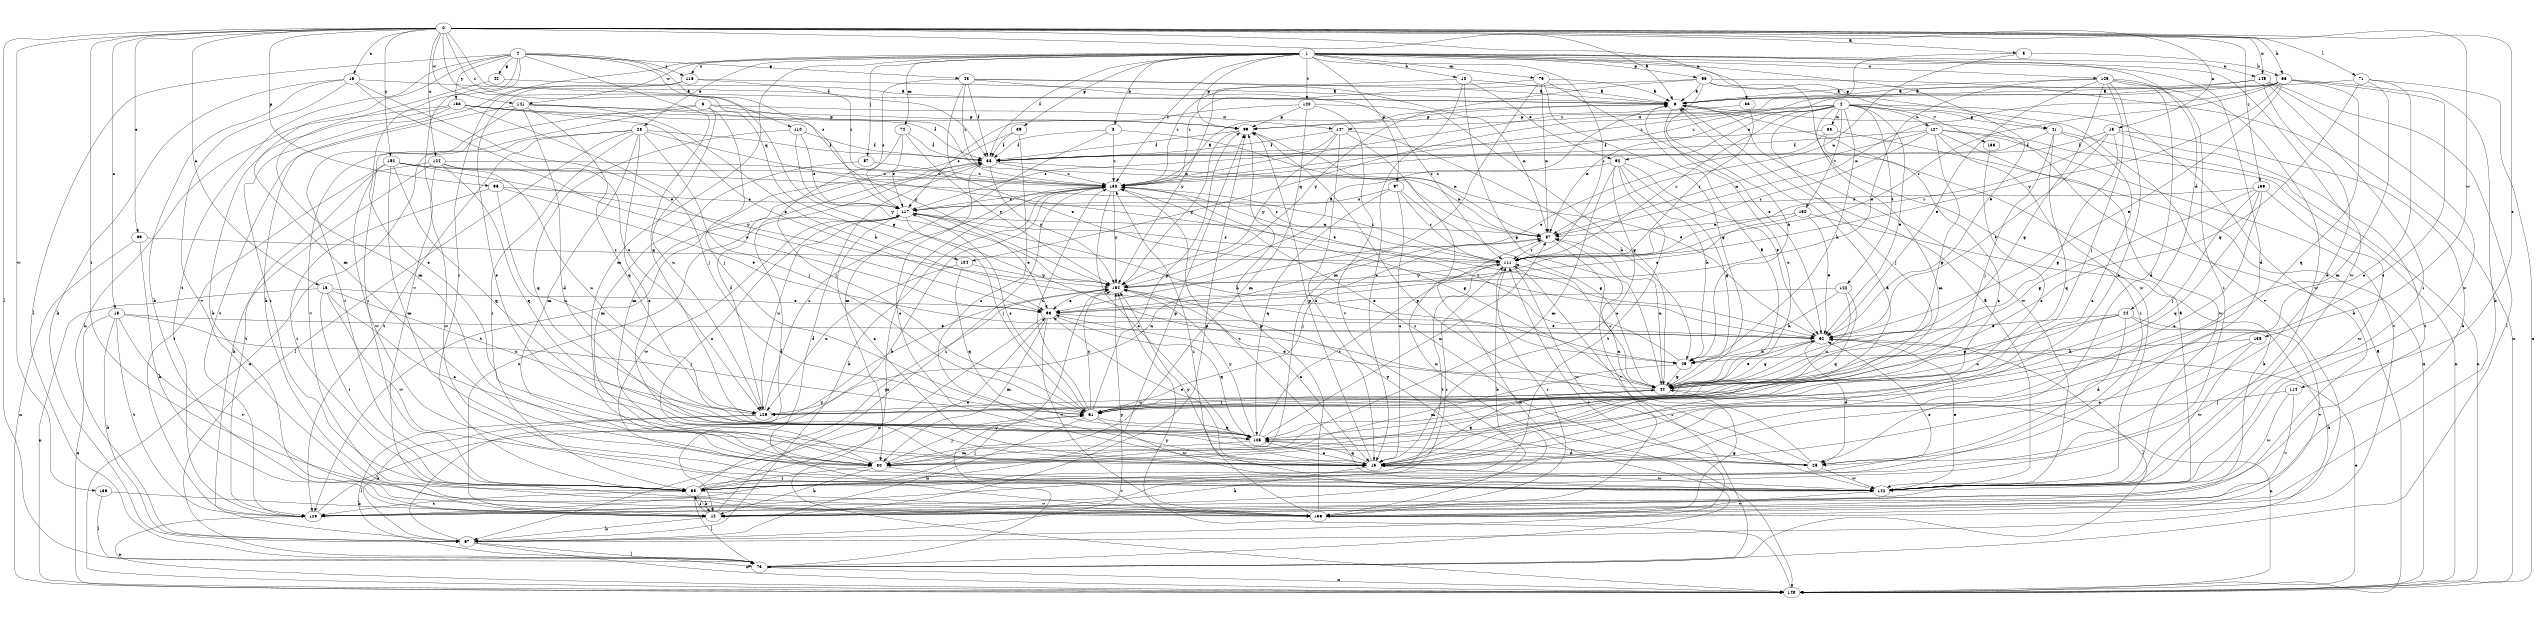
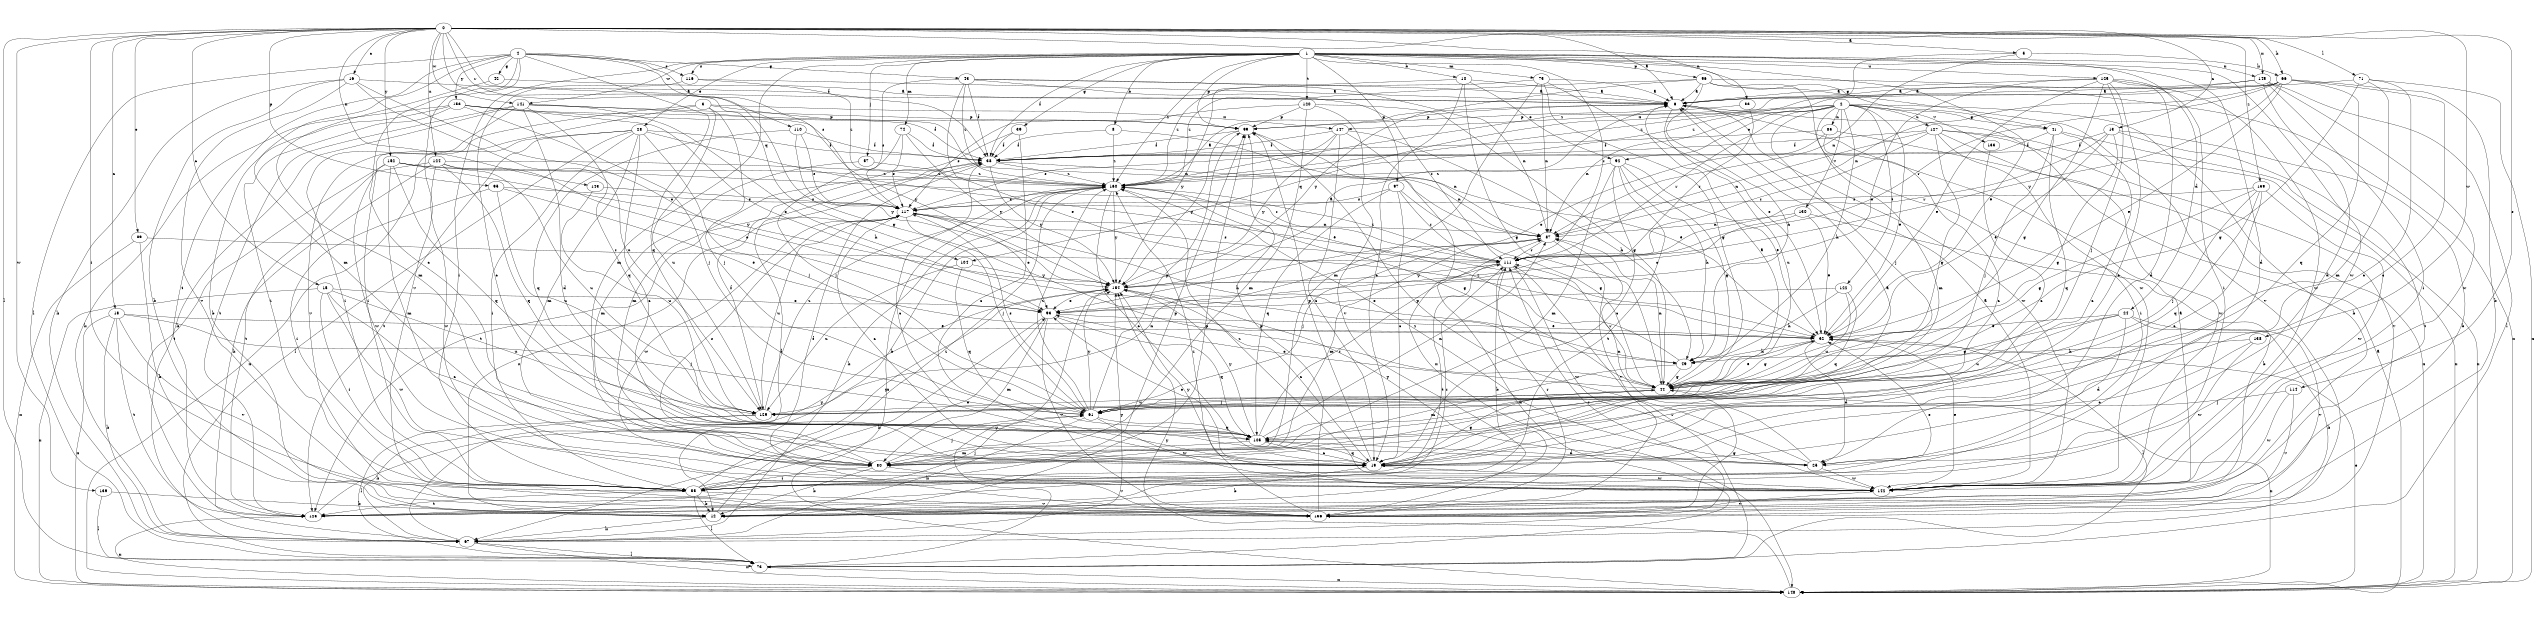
node "143": added
edge "8" -> "80": now "87" -> "80"
edge "116" -> "12": removed, label "b"
edge "141" -> "67": added, label "k"
edge "12" -> "55": removed, label "i"
